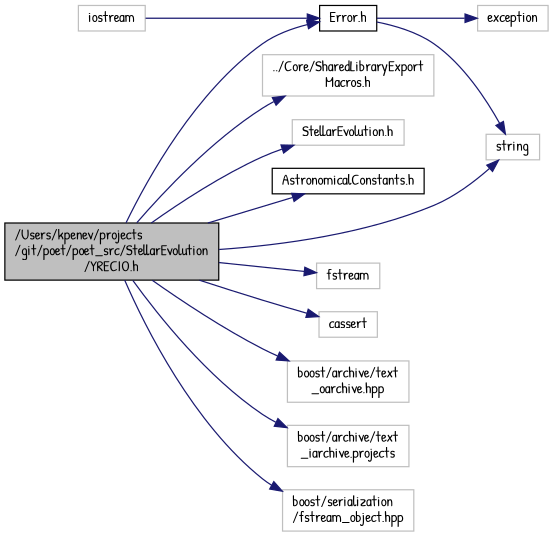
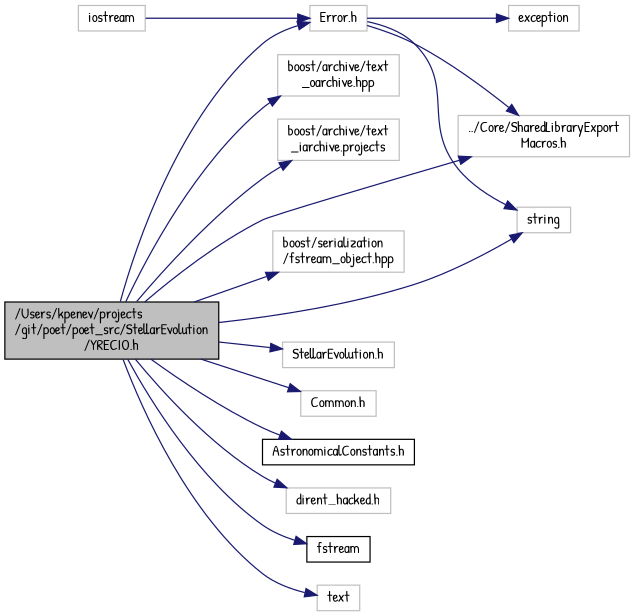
node "Error.h": color black -> grey75
edge "Error.h" -> "../Core/SharedLibraryExport Macros.h": added
node "fstream": color grey75 -> black
node "cassert": label "cassert" -> "text"
node "Common.h": added
node "dirent_hacked.h": added
